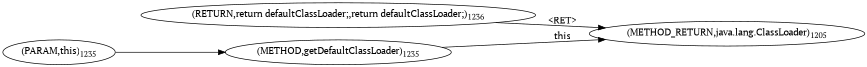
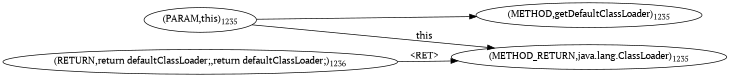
node "(METHOD_RETURN,java.lang.ClassLoader)": text "1205" -> "1235"
edge "(METHOD,getDefaultClassLoader)" -> "(METHOD_RETURN,java.lang.ClassLoader)": now "(PARAM,this)" -> "(METHOD_RETURN,java.lang.ClassLoader)"
